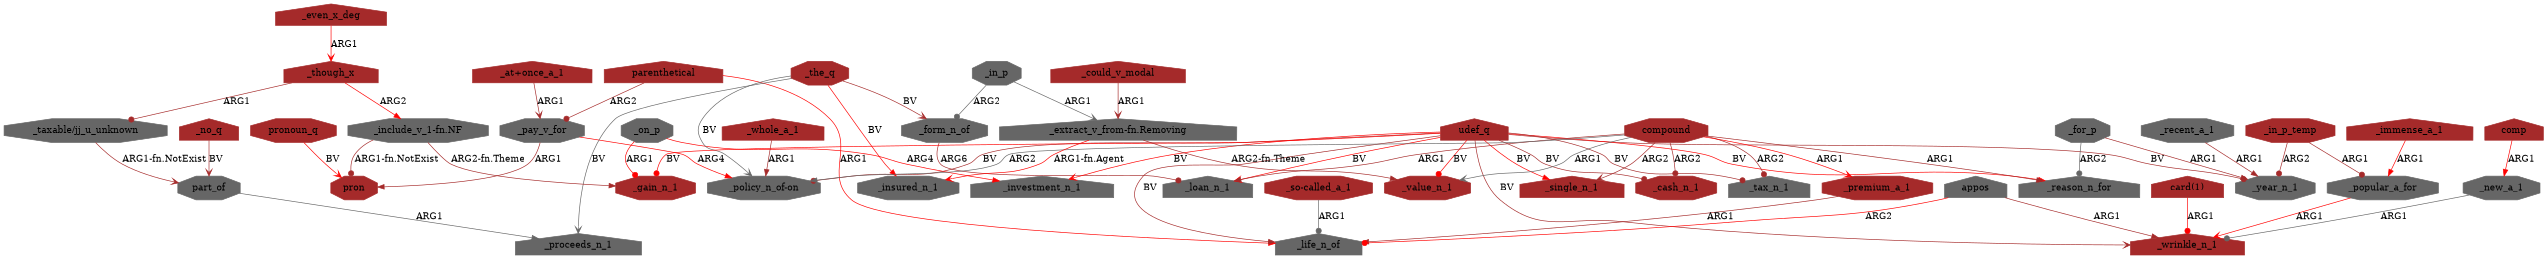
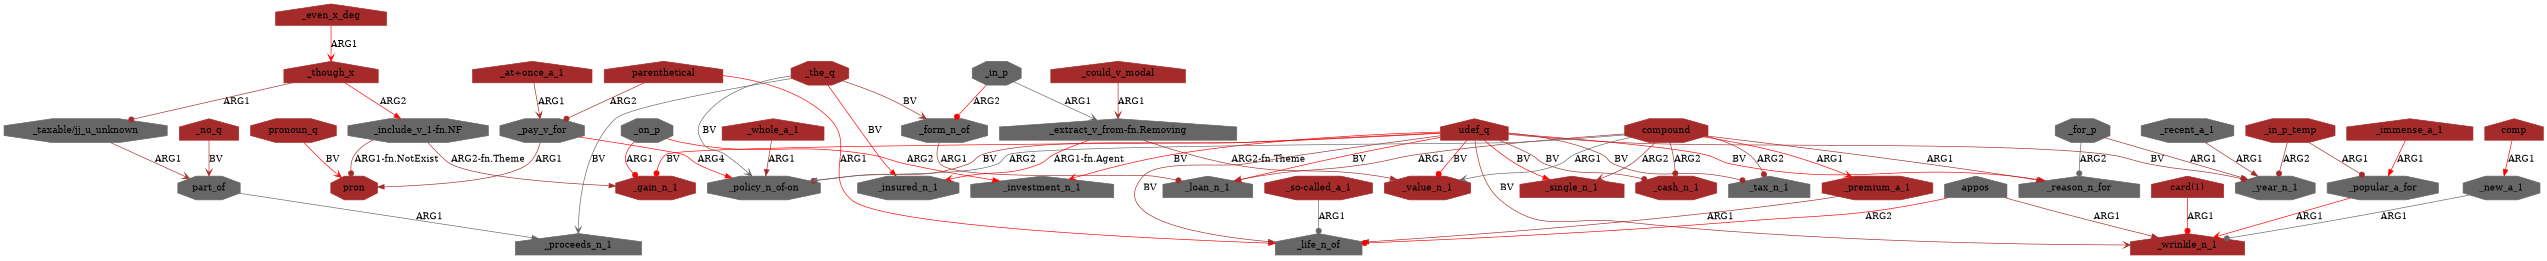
edge "_in_p" -> "_form_n_of": color gray40 -> red
edge "_taxable/jj_u_unknown" -> "part_of": label "ARG1-fn.NotExist" -> "ARG1"
edge "_on_p" -> "_investment_n_1": label "ARG4" -> "ARG2"
edge "_form_n_of" -> "_loan_n_1": label "ARG6" -> "ARG1"
